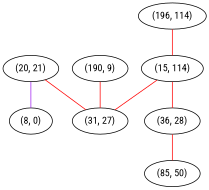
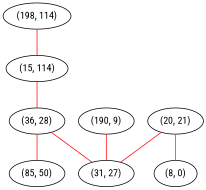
node "(196, 114)": label "(196, 114)" -> "(198, 114)"
edge "(15, 114)" -- "(31, 27)": now "(36, 28)" -- "(31, 27)"
